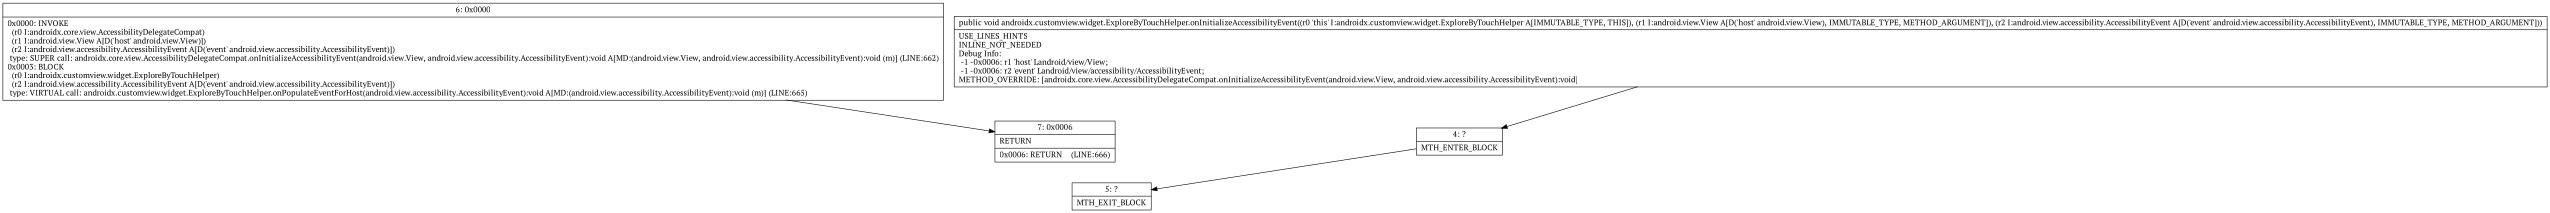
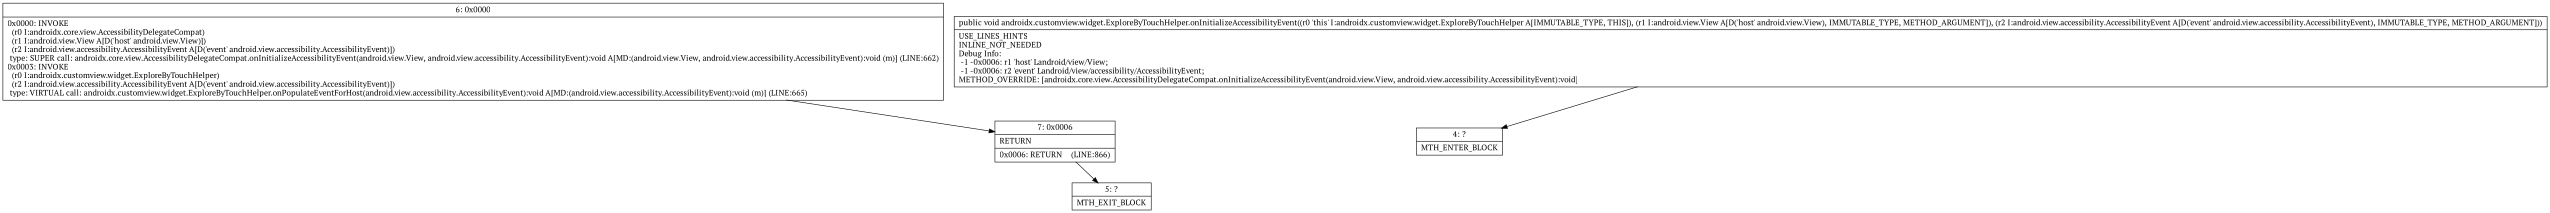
node "6: 0x0000": text "0x0003: BLOCK" -> "0x0003: INVOKE"
node "7: 0x0006": text "0x0006: RETURN    (LINE:666)" -> "0x0006: RETURN    (LINE:866)"
edge "4: ?" -> "5: ?": now "7: 0x0006" -> "5: ?"
